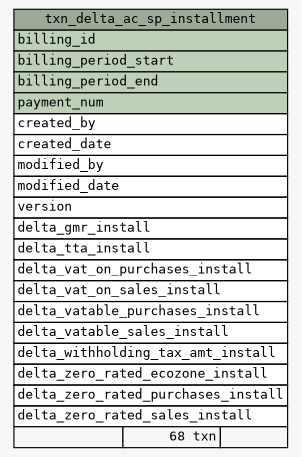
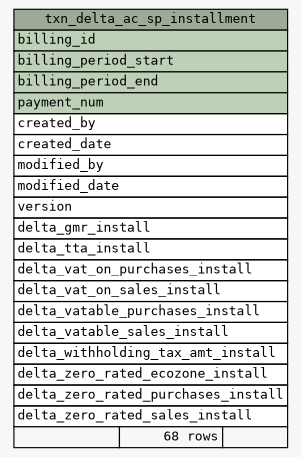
node "txn_delta_ac_sp_installment": text "68 txn" -> "68 rows"
